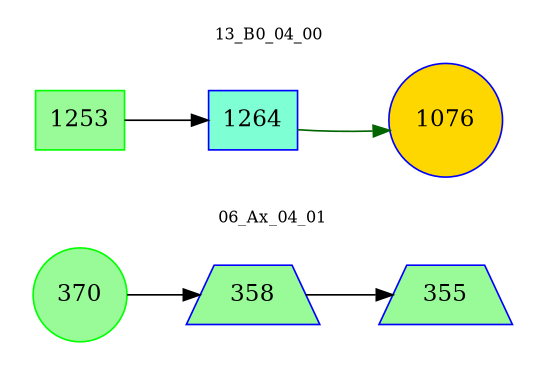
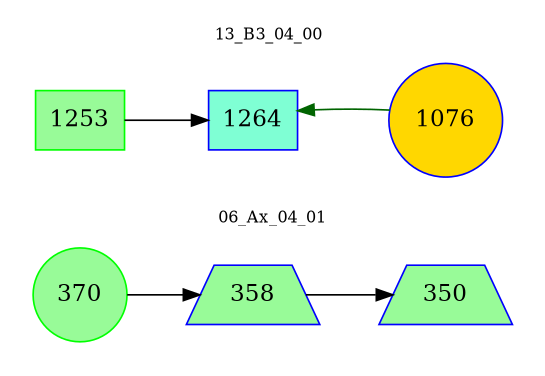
cluster "13_B0_04_00": label "13_B0_04_00" -> "13_B3_04_00"
edge "1264" -> "1076": reversed
node "355": label "355" -> "350"
